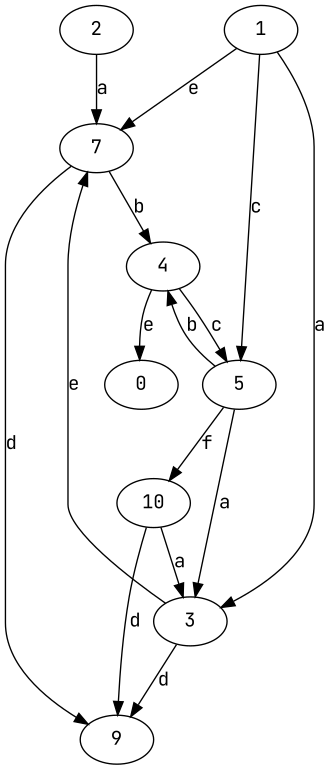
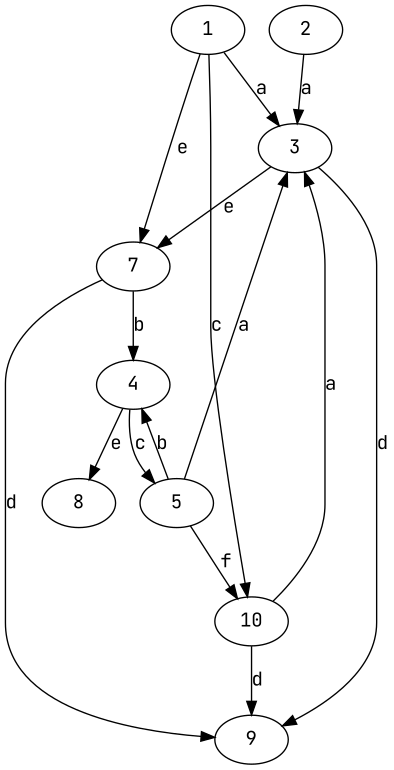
edge "2" -> "7": now "2" -> "3"
edge "1" -> "5": now "1" -> "10"
node "0": label "0" -> "8"
